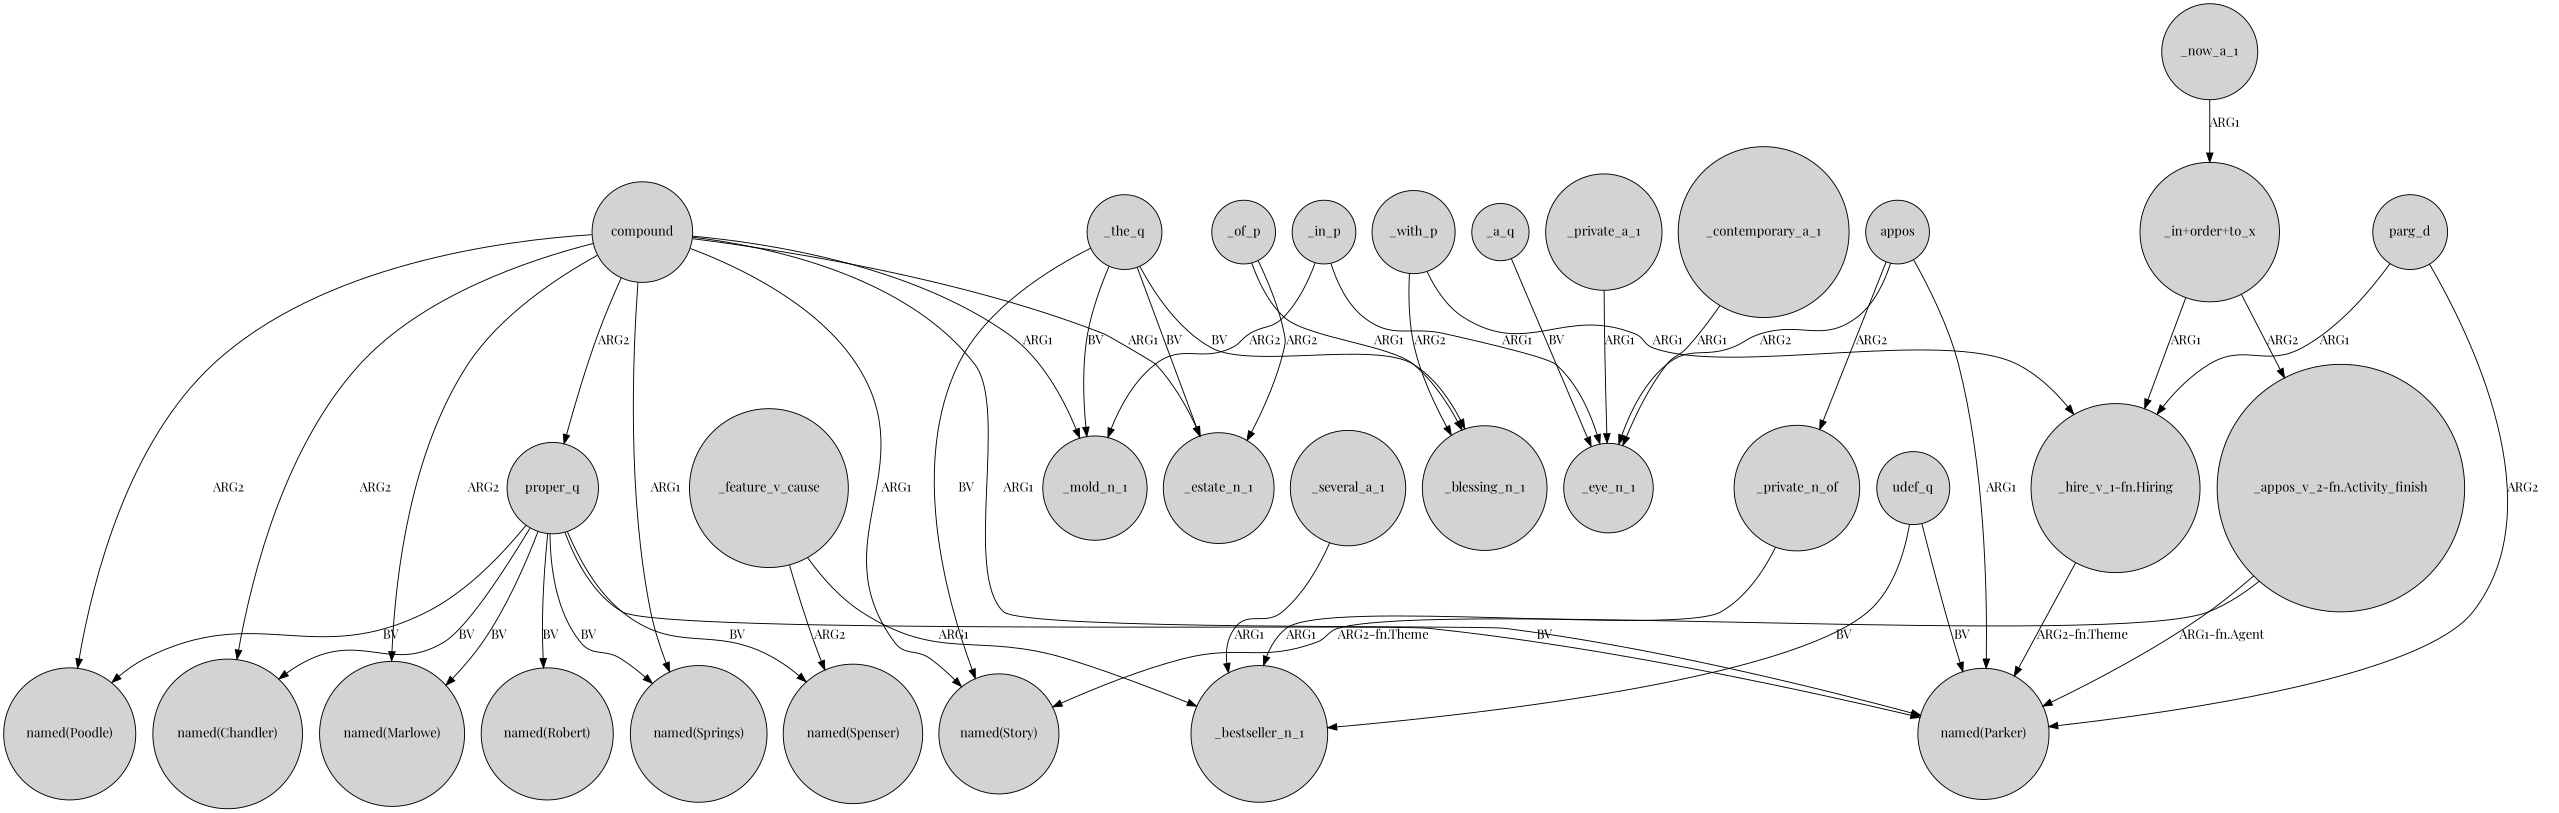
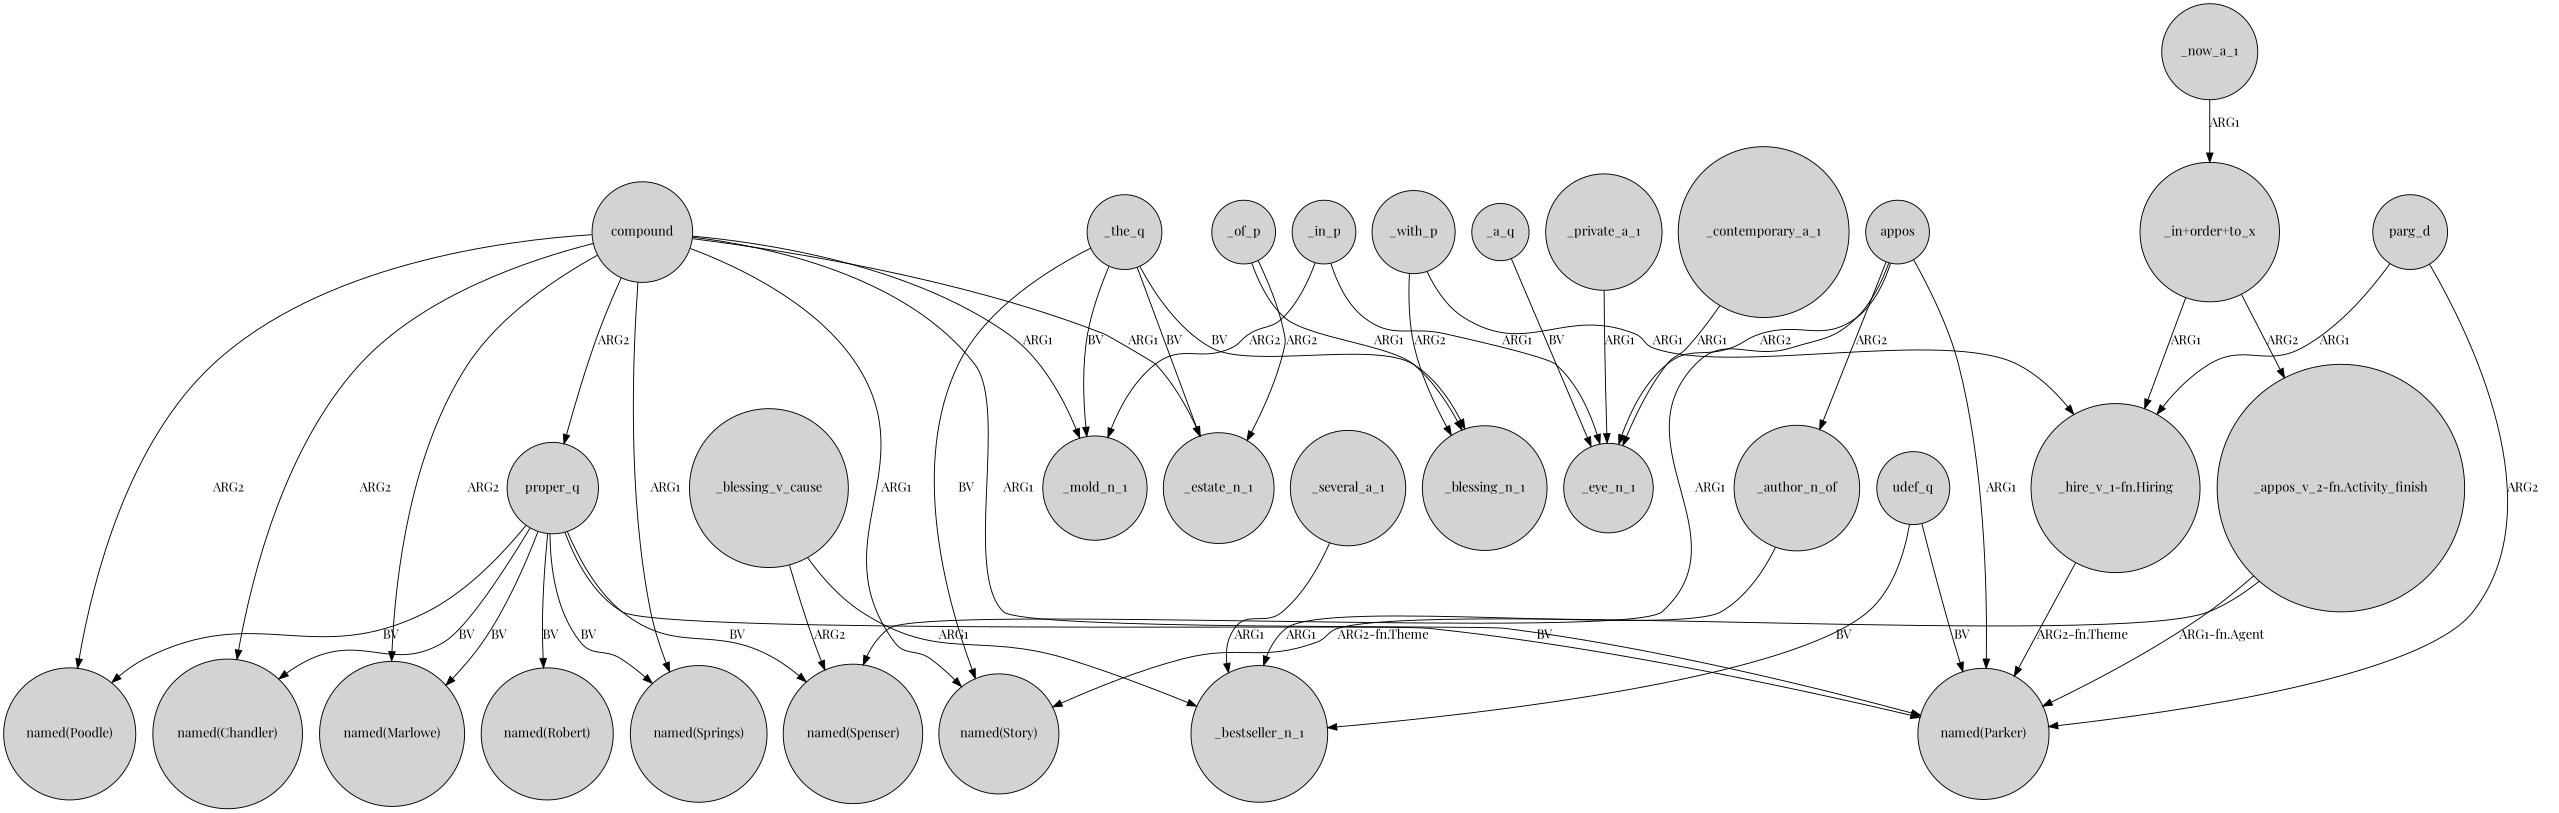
node "_feature_v_cause": label "_feature_v_cause" -> "_blessing_v_cause"
node "_private_n_of": label "_private_n_of" -> "_author_n_of"
edge "appos" -> "named(Spenser)": added, label "ARG1"
